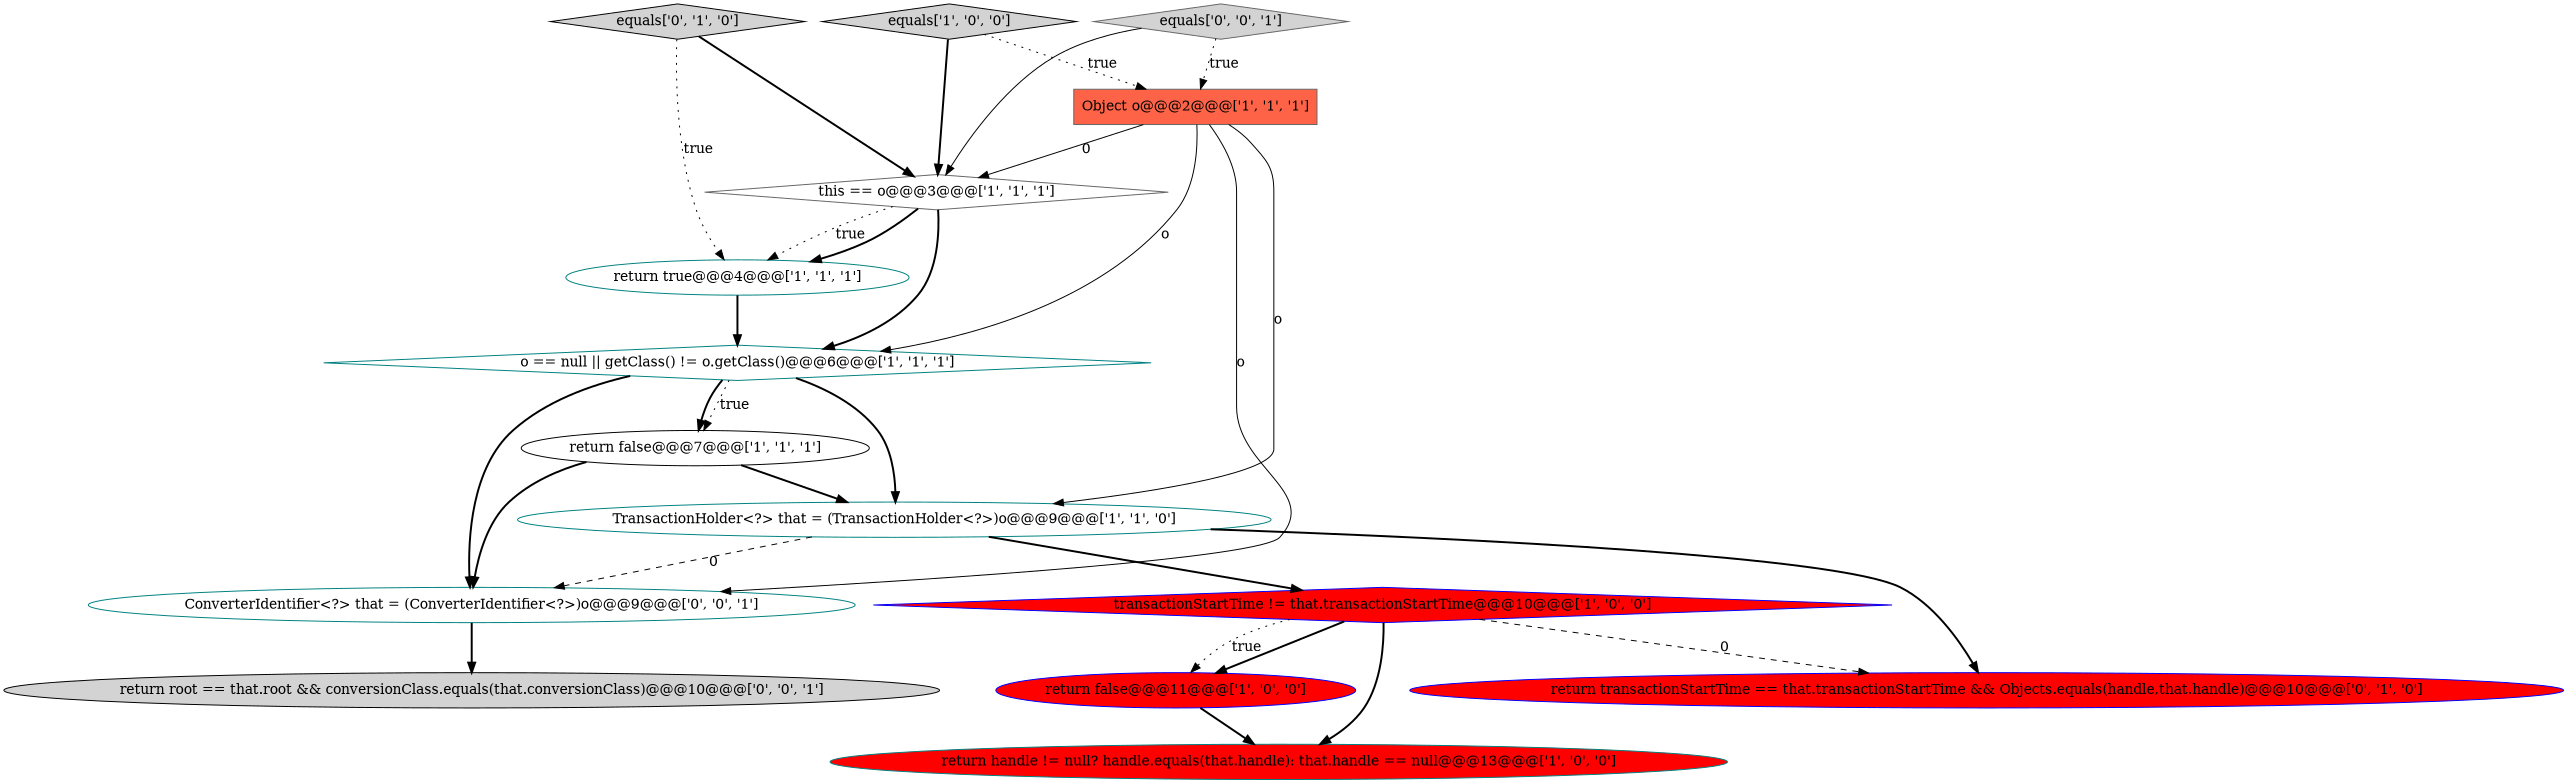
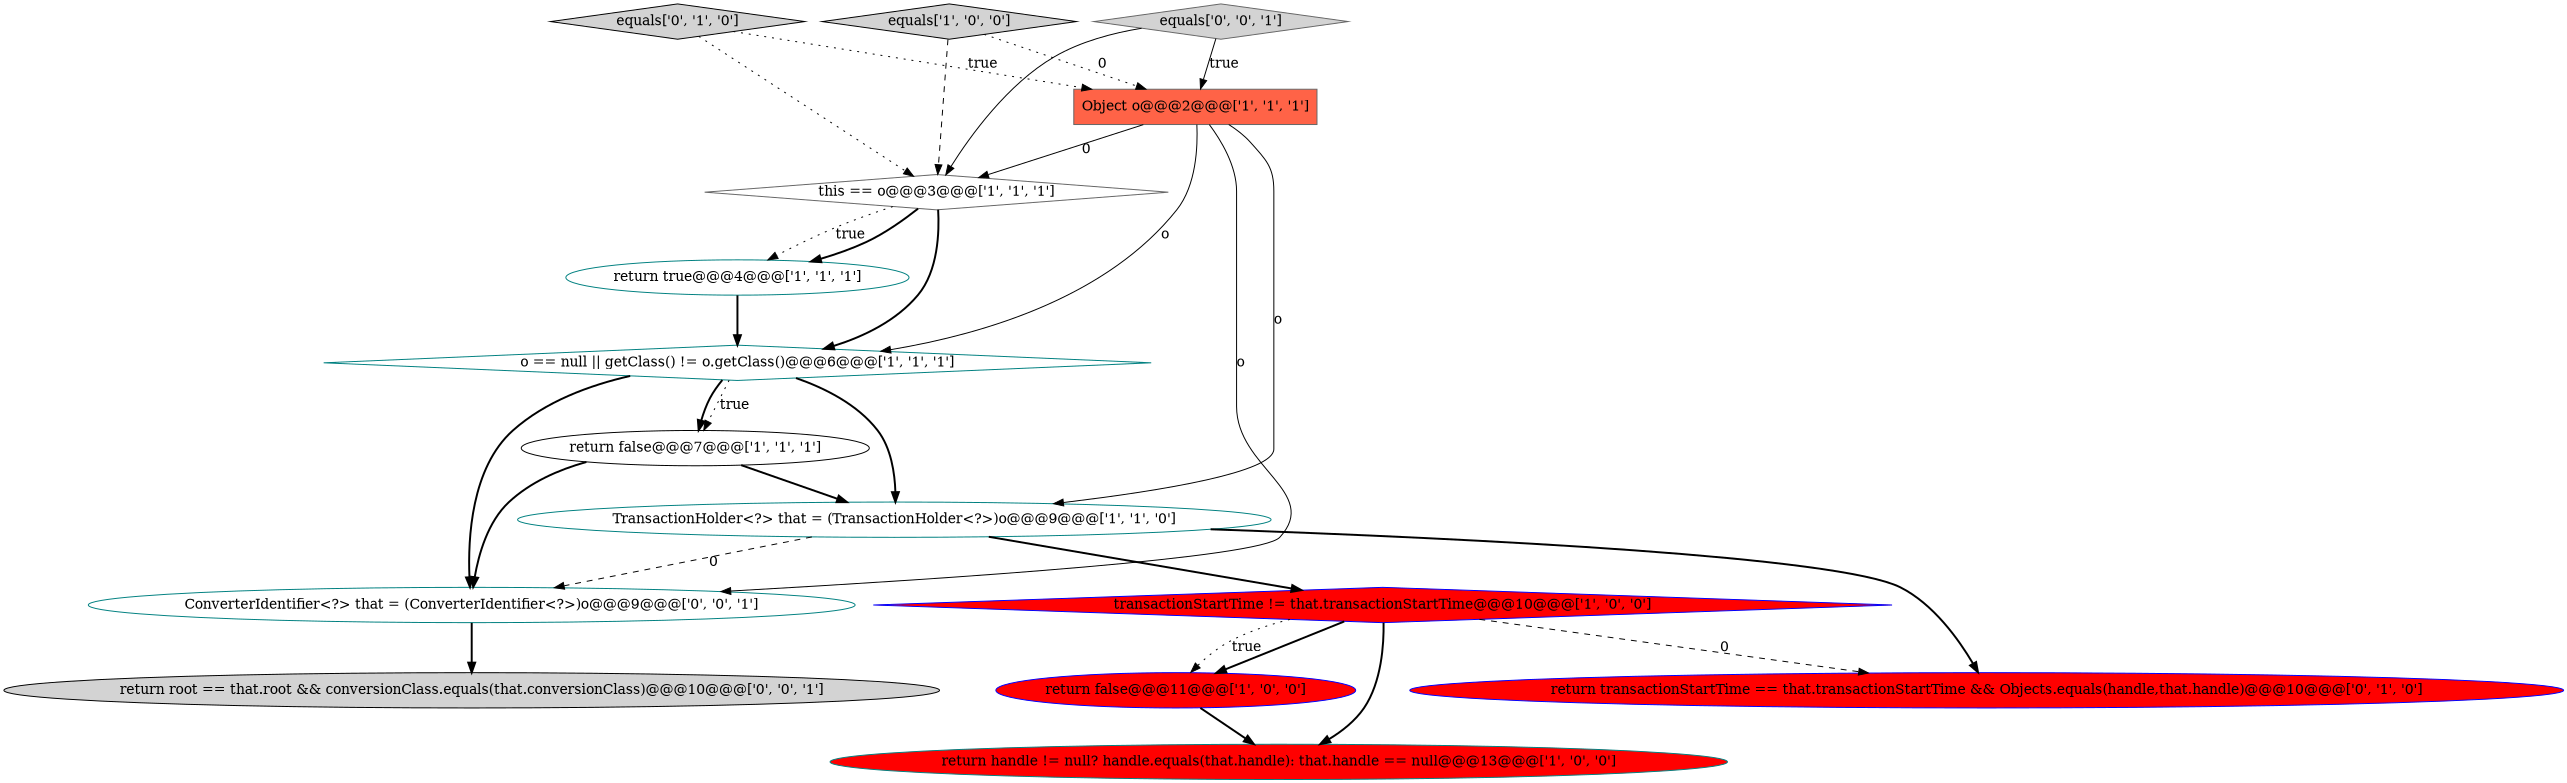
edge "equals['0', '0', '1']" -> "Object o@@@2@@@['1', '1', '1']": style dotted -> solid
edge "equals['1', '0', '0']" -> "Object o@@@2@@@['1', '1', '1']": label "true" -> "0"
edge "equals['1', '0', '0']" -> "this == o@@@3@@@['1', '1', '1']": style bold -> dashed
edge "equals['0', '1', '0']" -> "this == o@@@3@@@['1', '1', '1']": style bold -> dotted
edge "equals['0', '1', '0']" -> "return true@@@4@@@['1', '1', '1']": now "equals['0', '1', '0']" -> "Object o@@@2@@@['1', '1', '1']"
